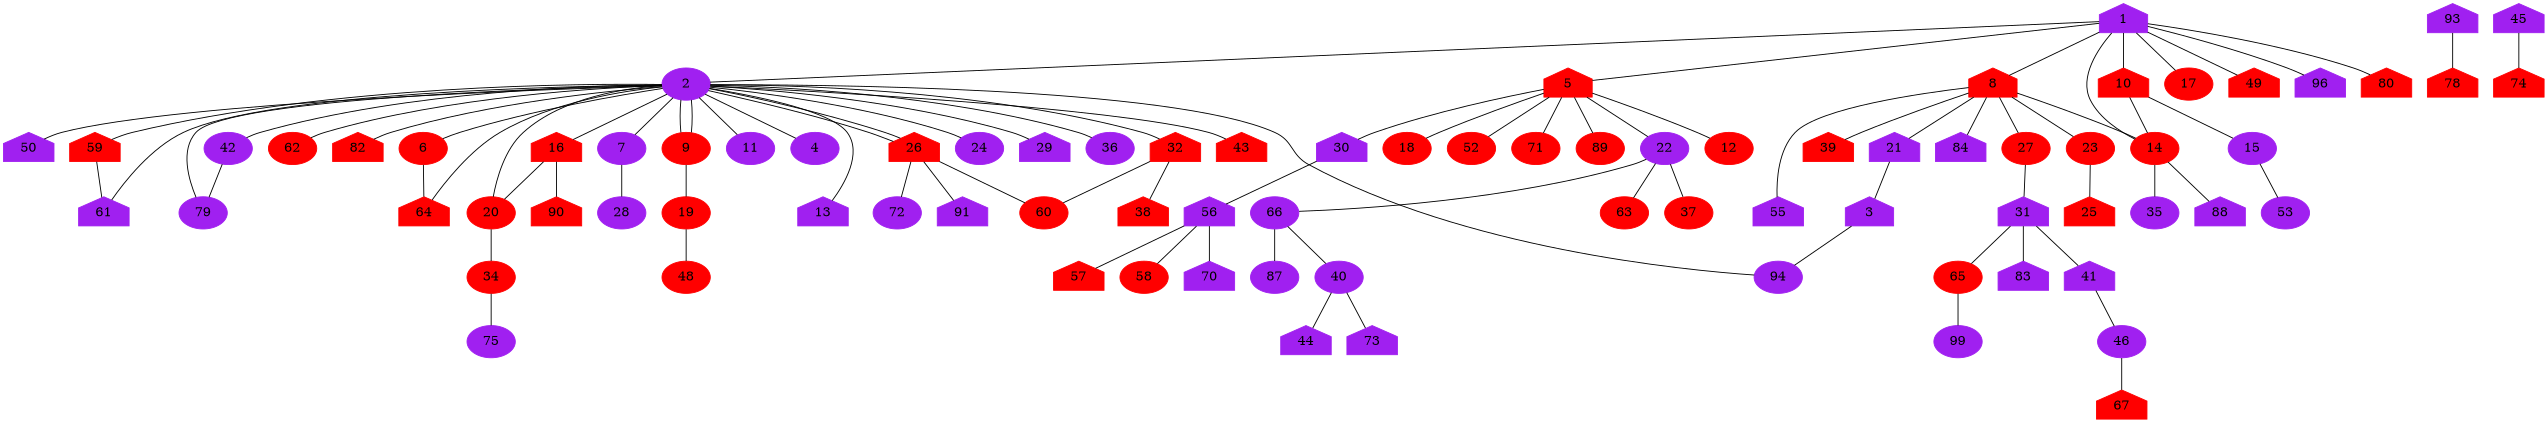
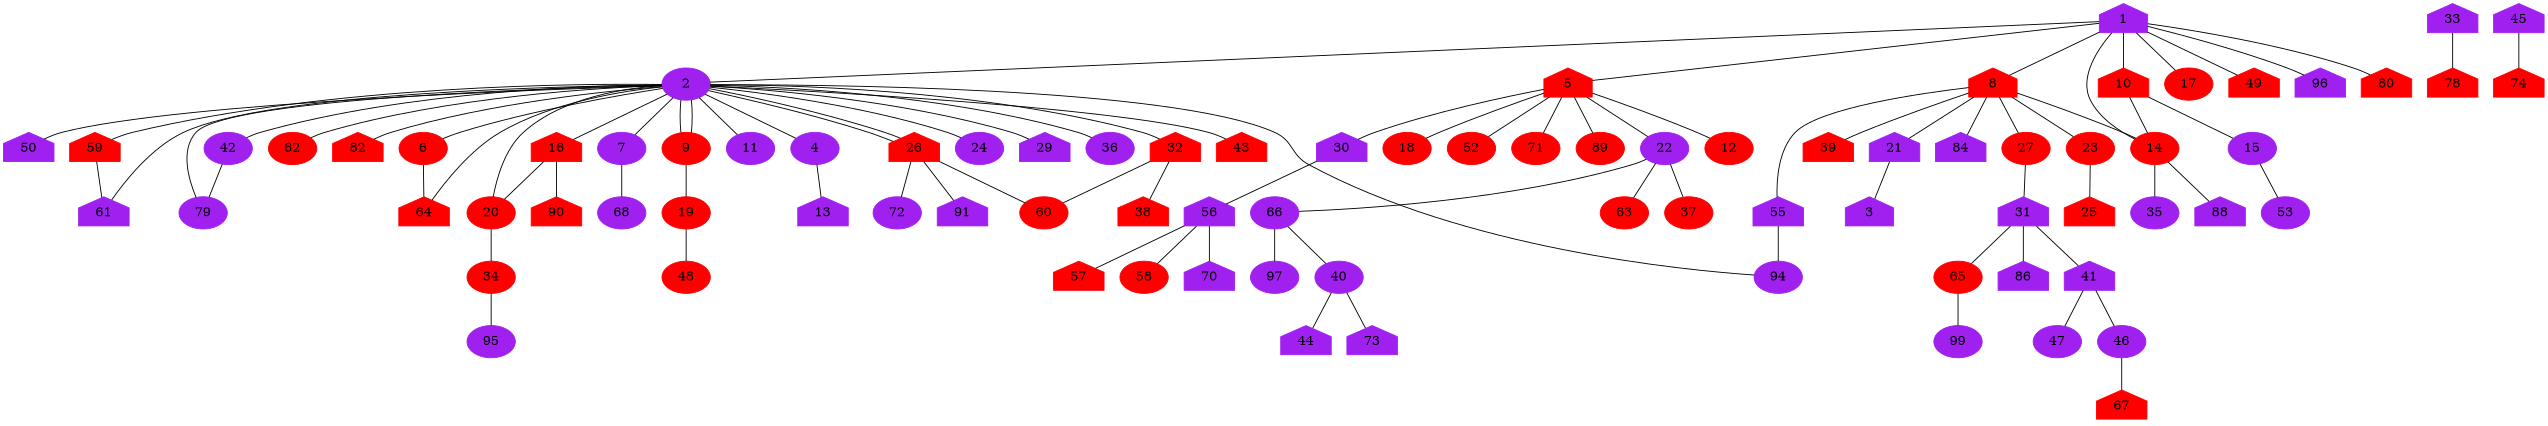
node "93": label "93" -> "33"
edge "2" -- "13": now "4" -- "13"
node "28": label "28" -> "68"
edge "3" -- "94": now "55" -- "94"
node "87": label "87" -> "97"
node "83": label "83" -> "86"
node "75": label "75" -> "95"
node "47": added
